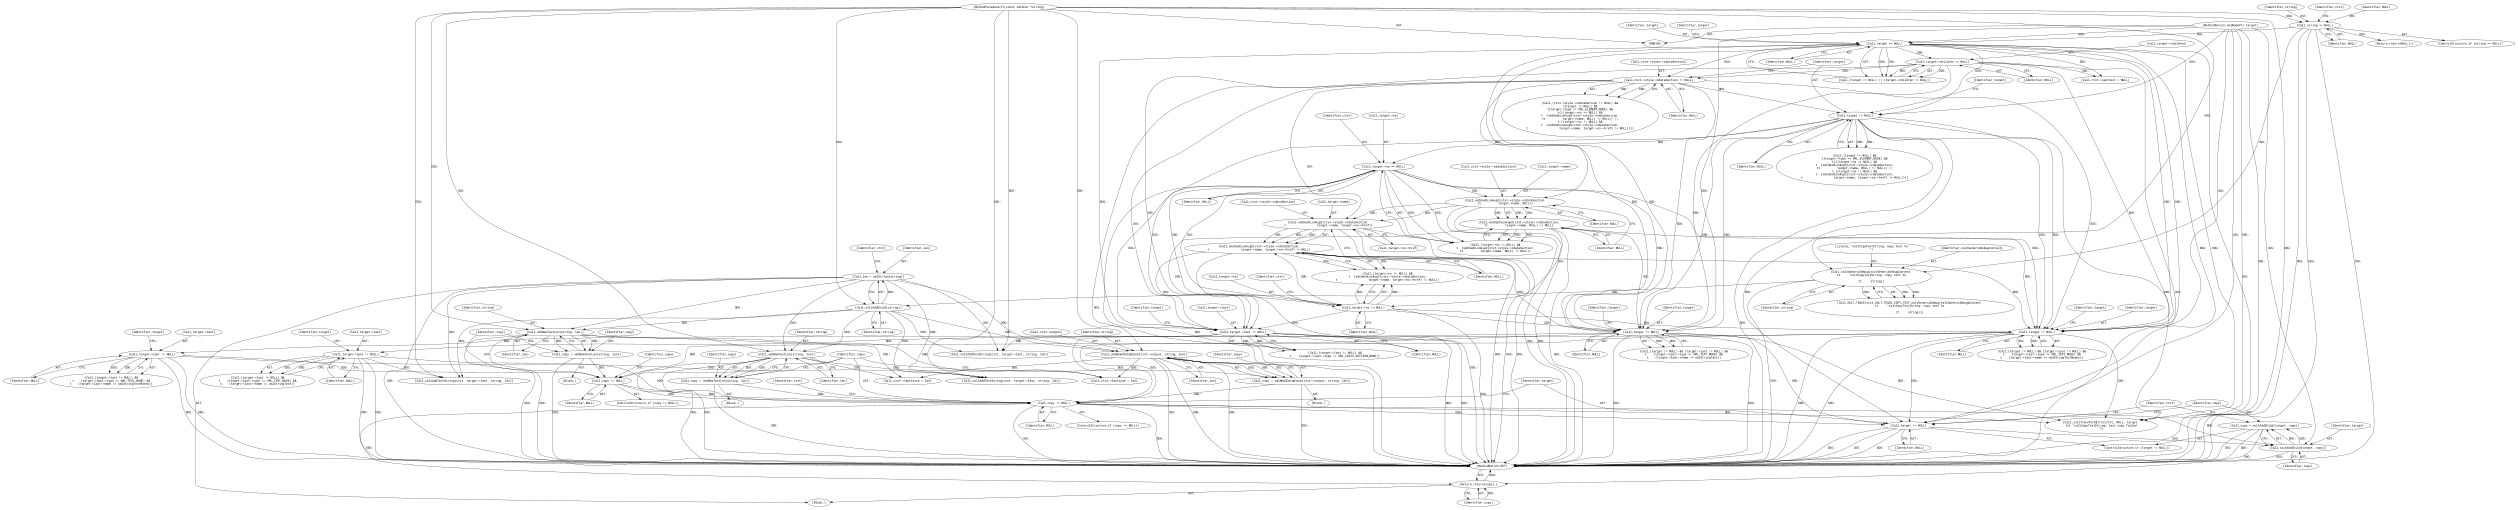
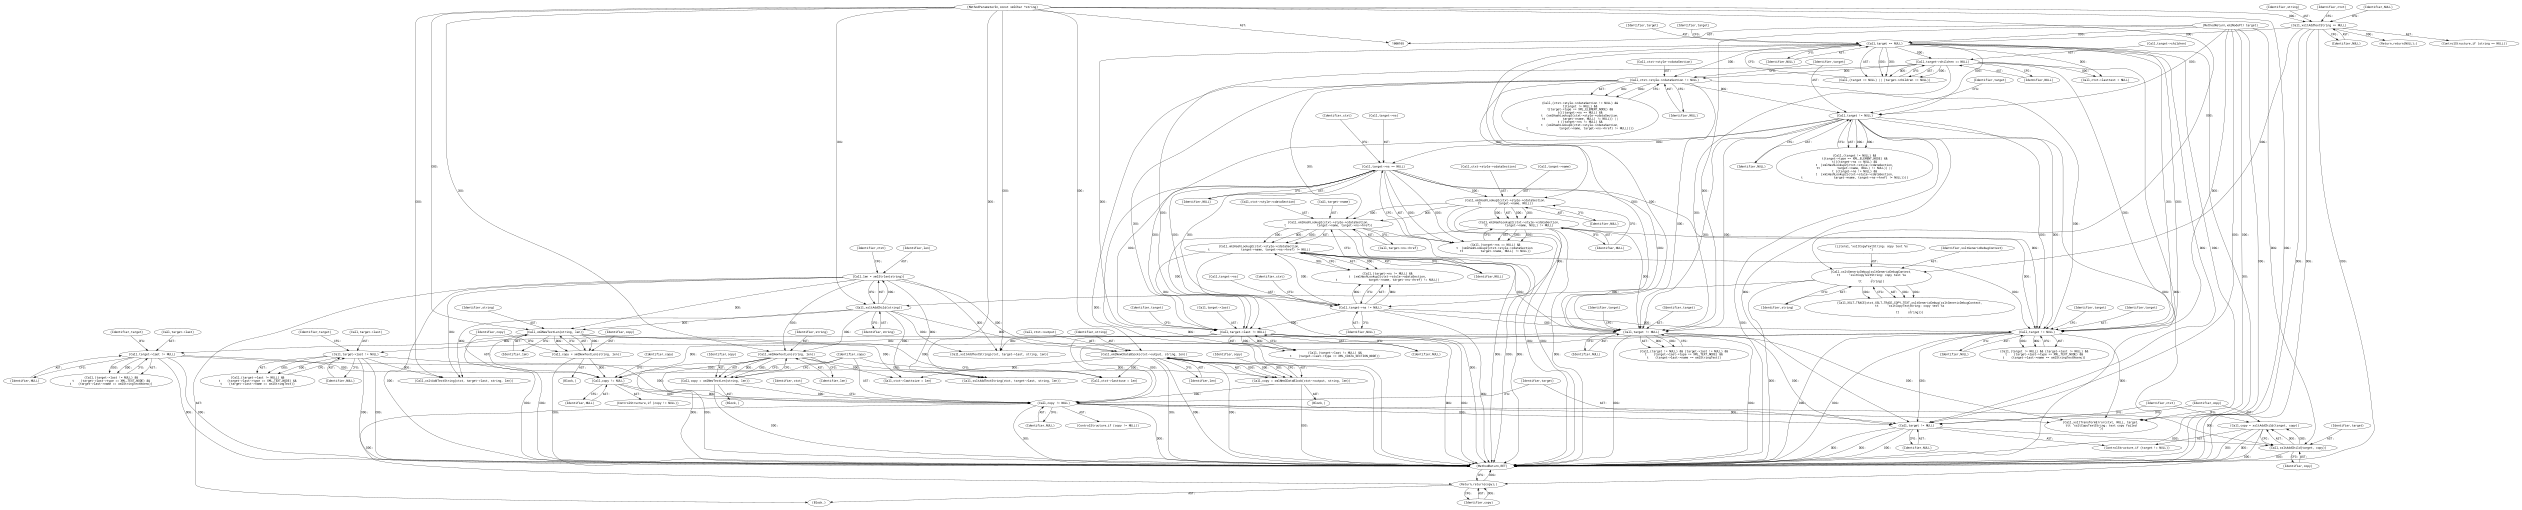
node "(Call,string == NULL)": label "(Call,string == NULL)" -> "(Call,xsltAddTextString == NULL)"
